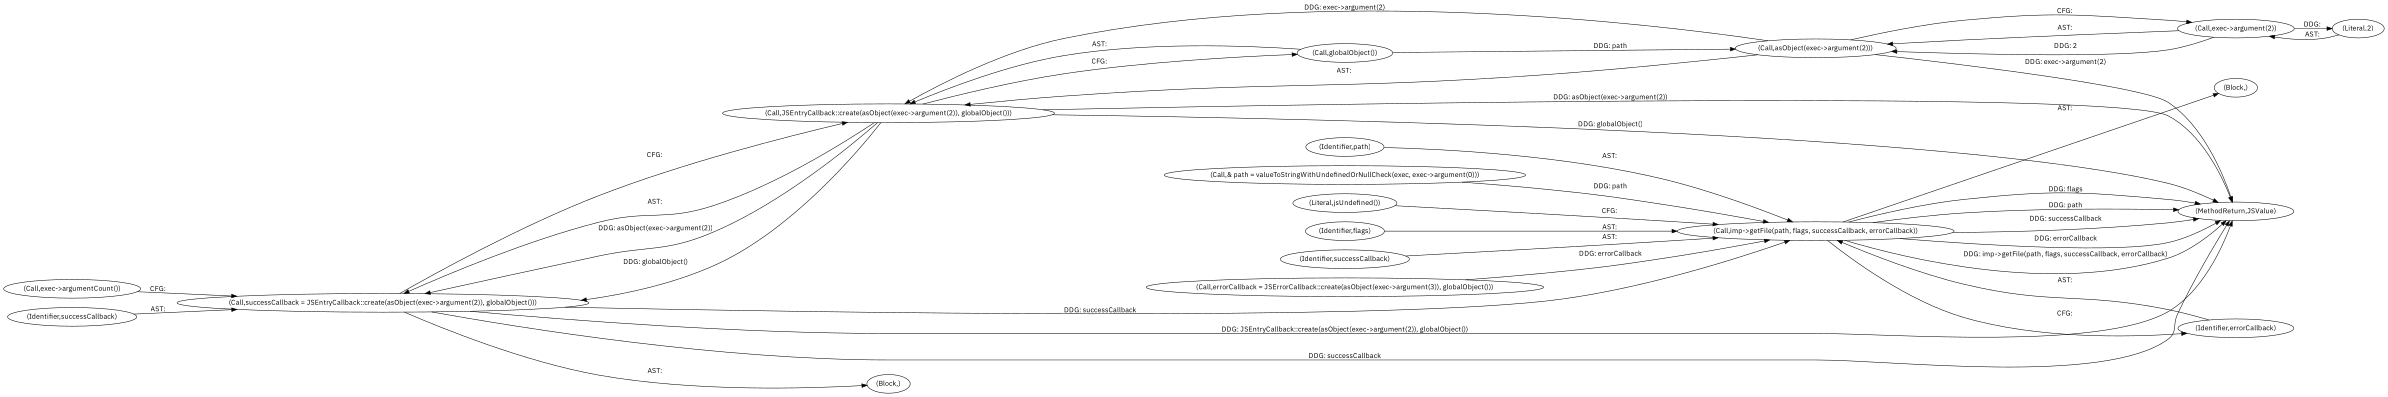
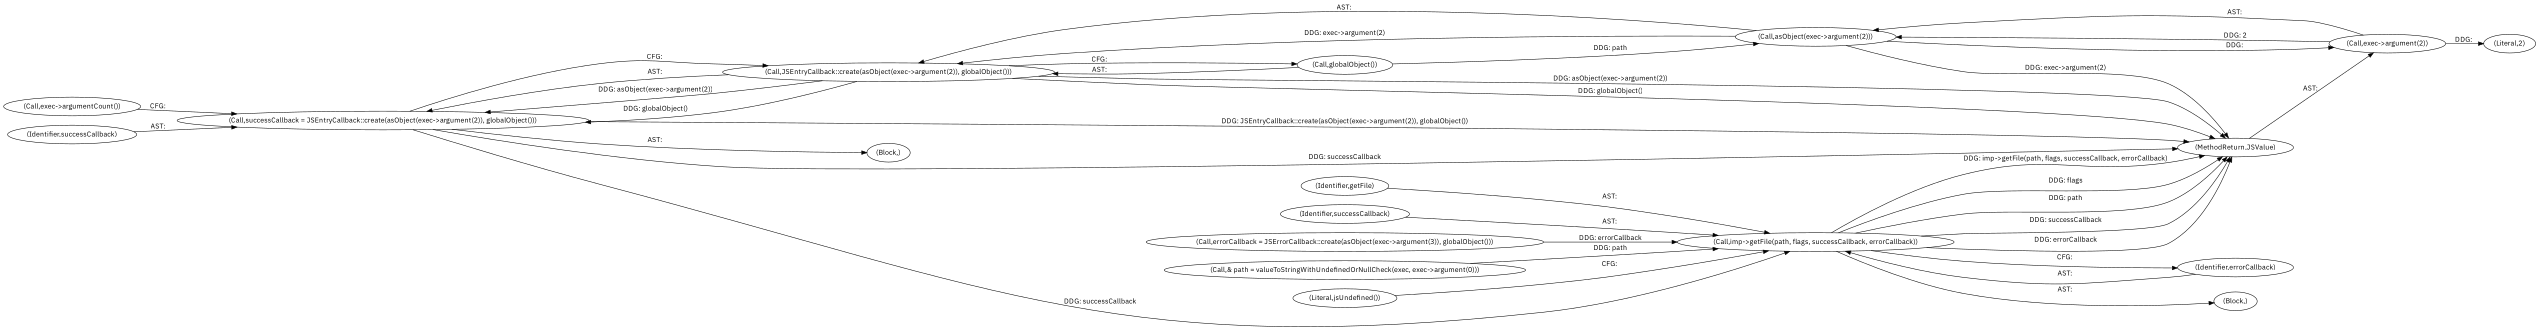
edge "(Call,asObject(exec->argument(2)))" -> "(Call,exec->argument(2))": label "CFG: " -> "DDG: "
edge "(Literal,2)" -> "(Call,exec->argument(2))": now "(MethodReturn,JSValue)" -> "(Call,exec->argument(2))"
node "(Identifier,path)": removed
node "(Identifier,flags)": label "(Identifier,flags)" -> "(Identifier,getFile)"
